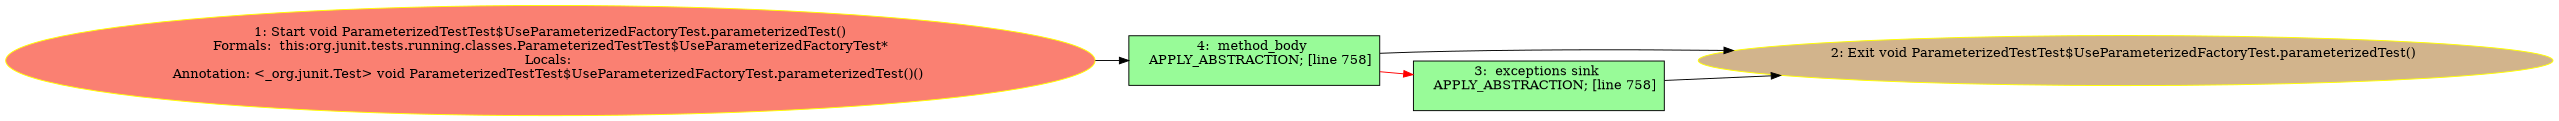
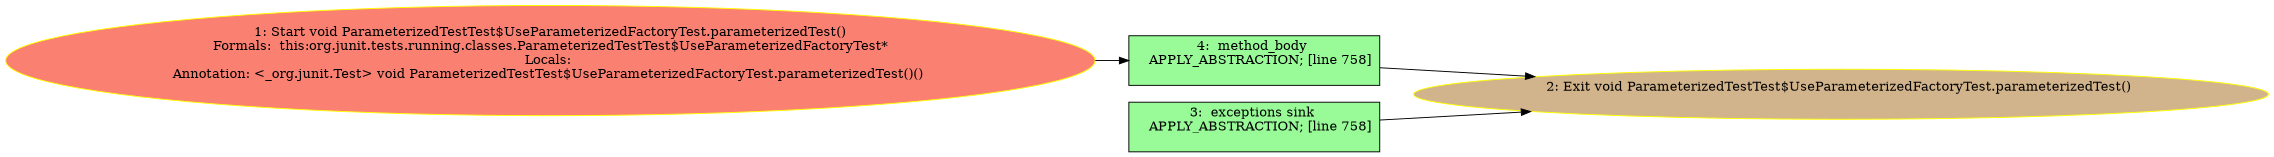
edge "4:  method_body APPLY_ABSTRACTION; [line 758]" -> "3:  exceptions sink APPLY_ABSTRACTION; [line 758]": removed
